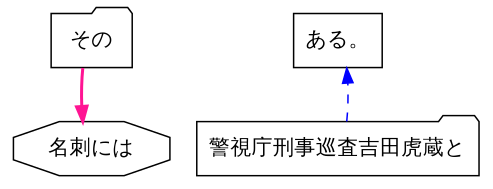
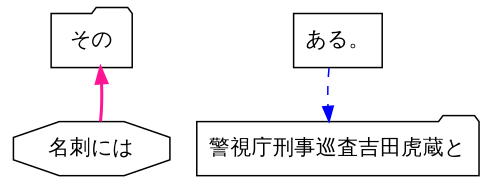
edge "その" -> "名刺には": reversed
edge "警視庁刑事巡査吉田虎蔵と" -> "ある。": reversed
